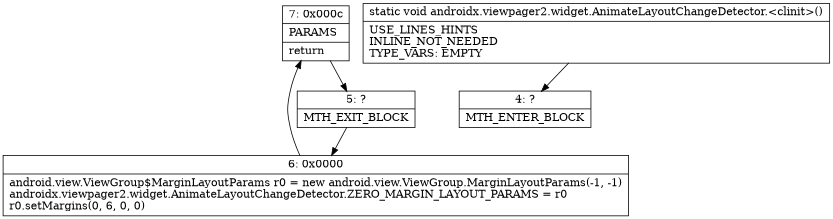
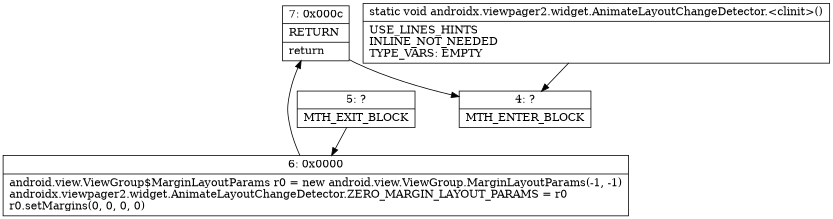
node "7: 0x000c": text "PARAMS" -> "RETURN"
edge "7: 0x000c" -> "5: ?": now "7: 0x000c" -> "4: ?"
node "6: 0x0000": text "r0.setMargins(0, 6, 0, 0)" -> "r0.setMargins(0, 0, 0, 0)"
